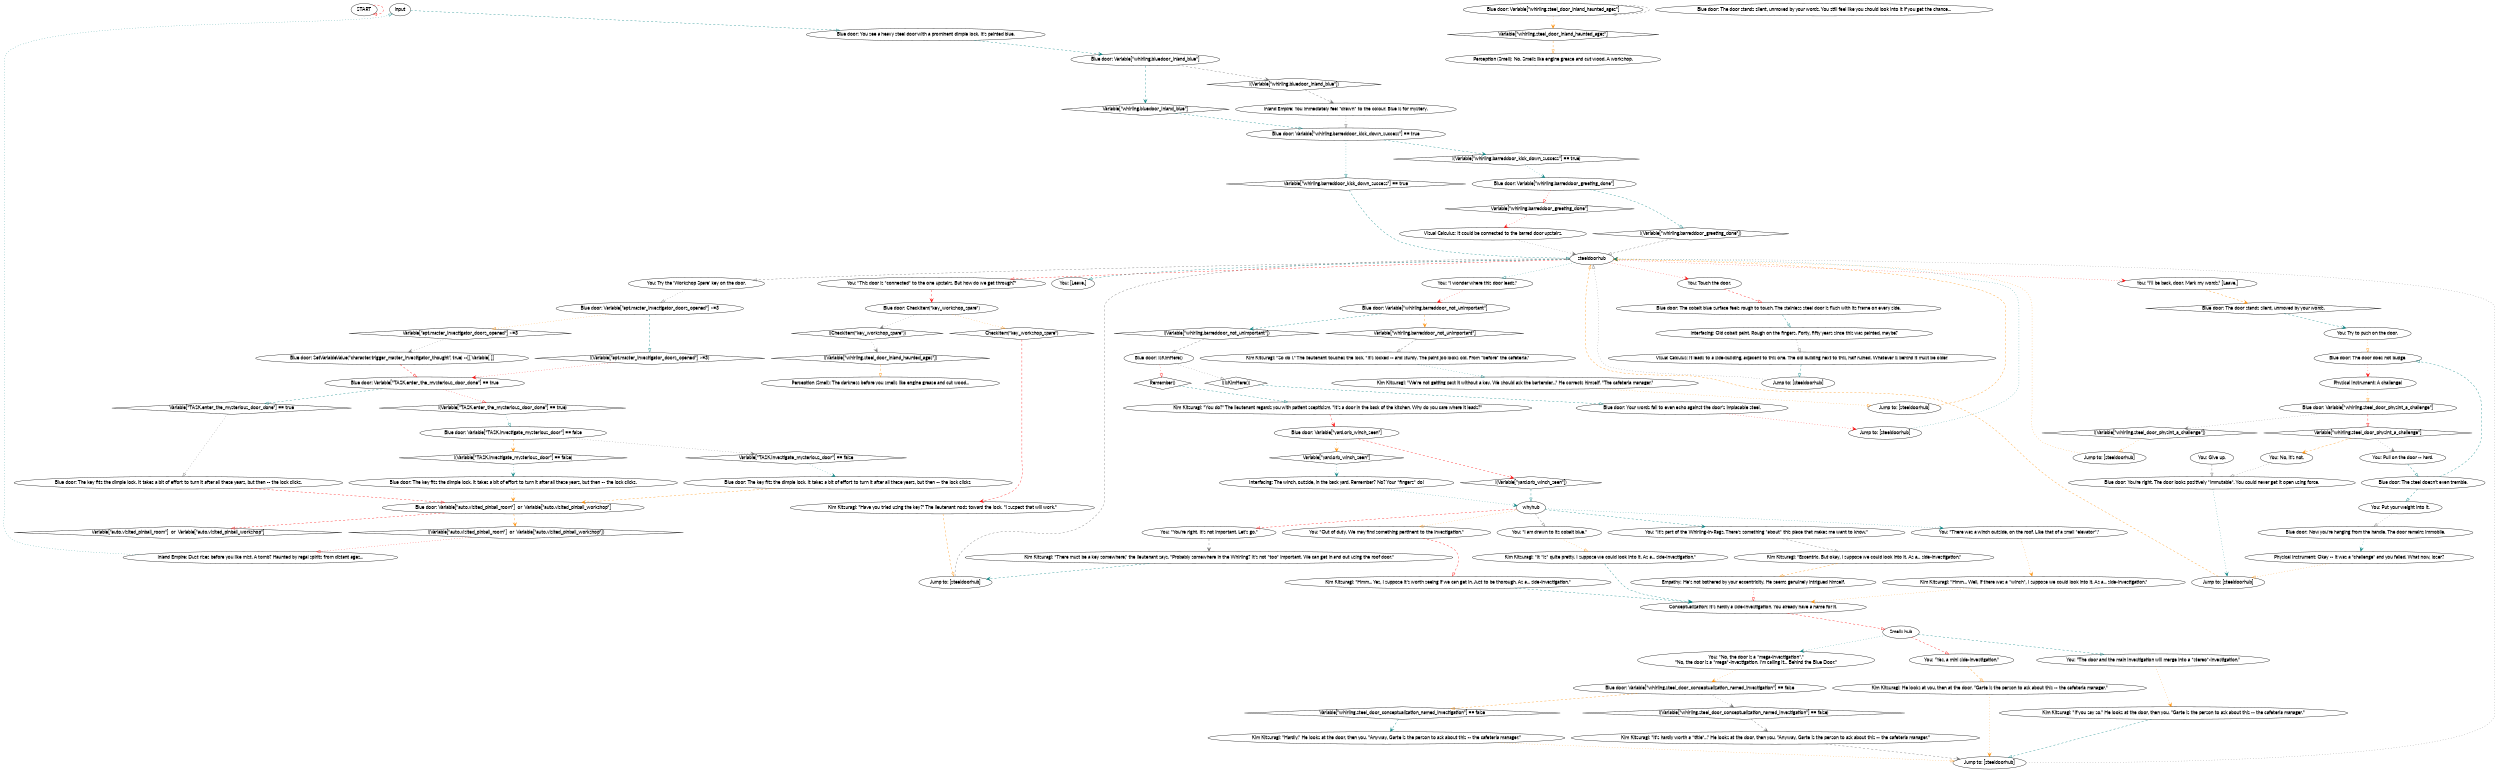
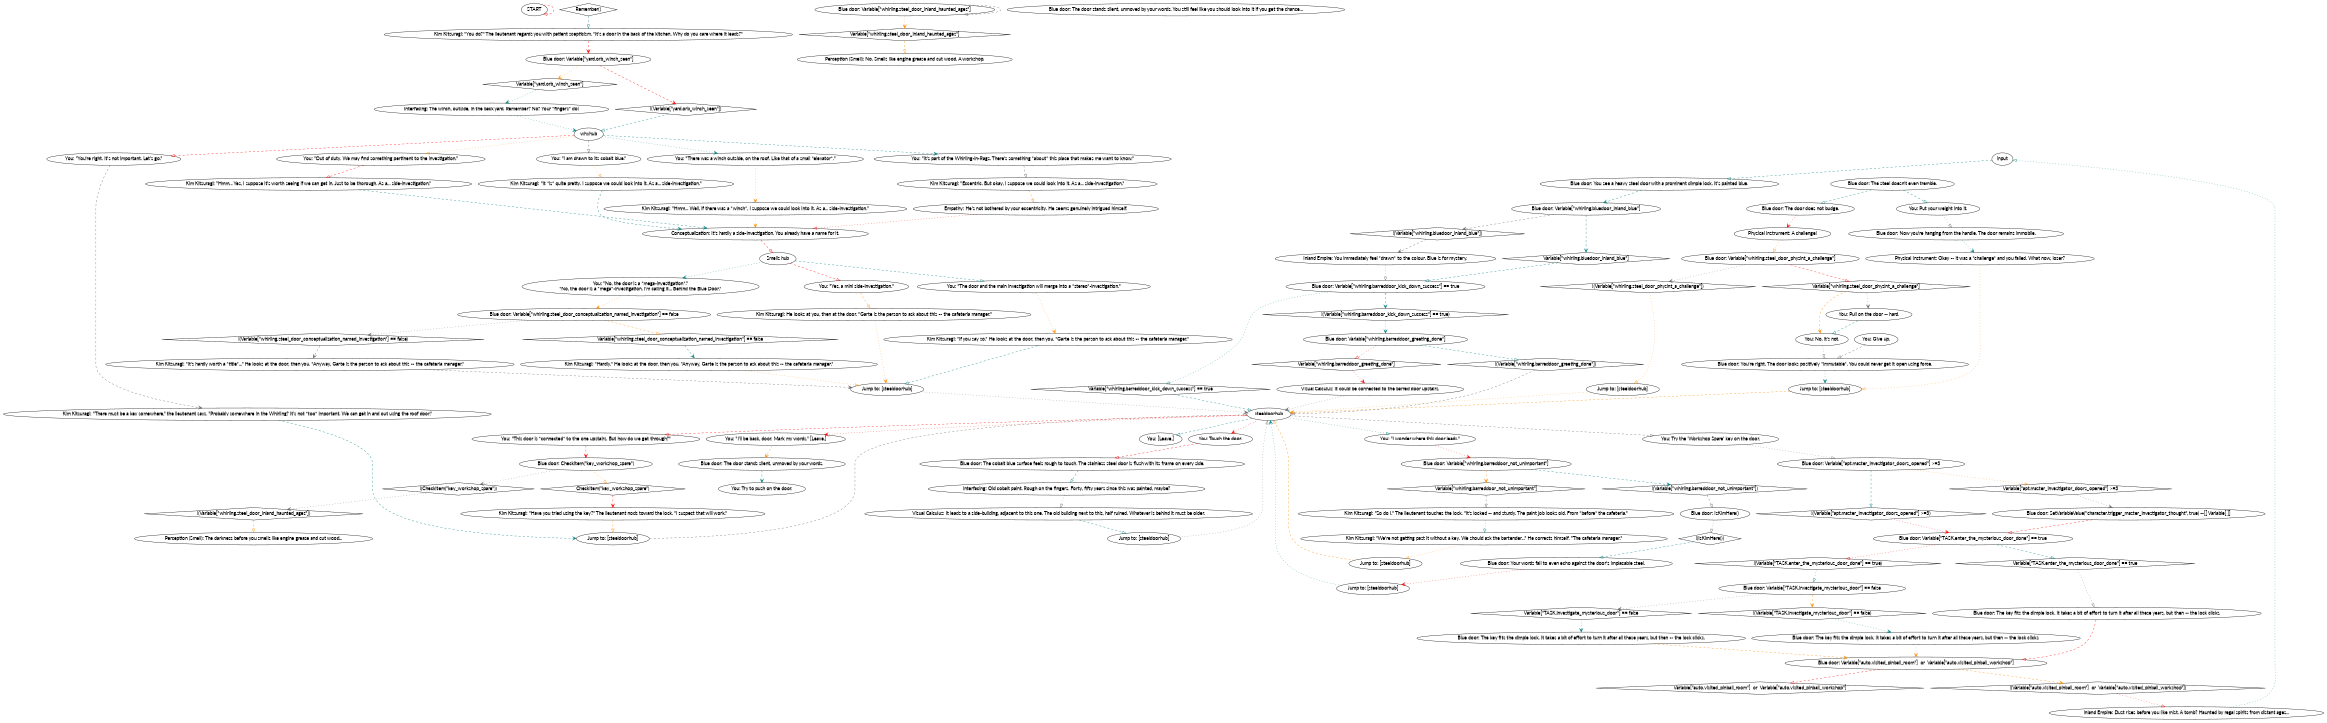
node "Blue door: The door stands silent, unmoved by your words.": shape diamond -> ellipse
edge "You: Try to push on the door." -> "Blue door: The door does not budge.": removed
edge "Blue door: IsKimHere()" -> "Remember()": removed
edge "You: Pull on the door -- hard." -> "Blue door: The steel doesn't even tremble.": now "You: Pull on the door -- hard." -> "You: No, it's not."
